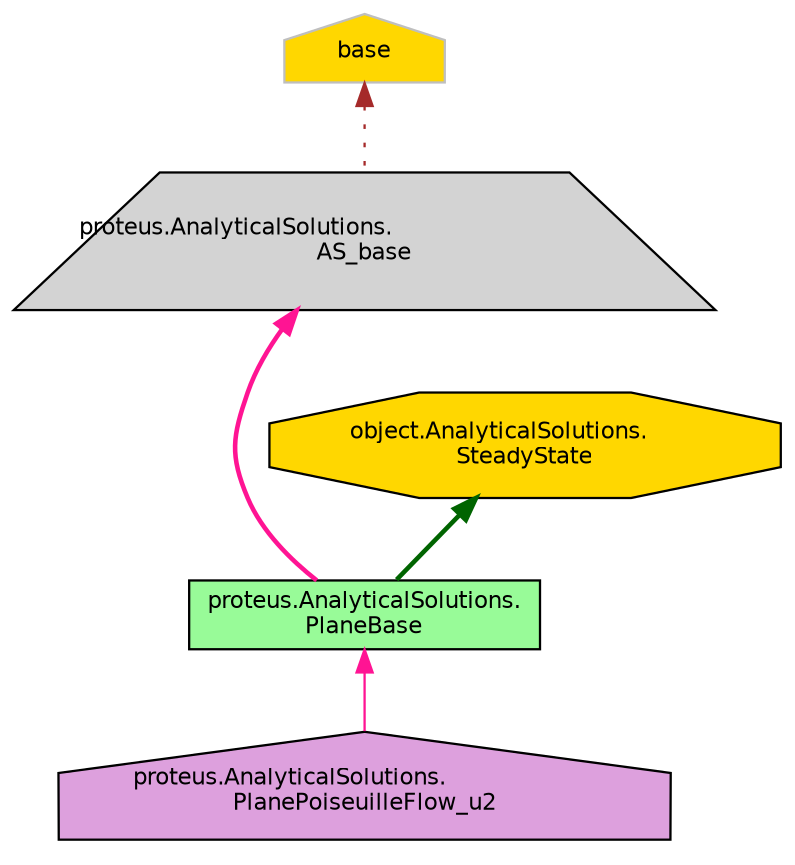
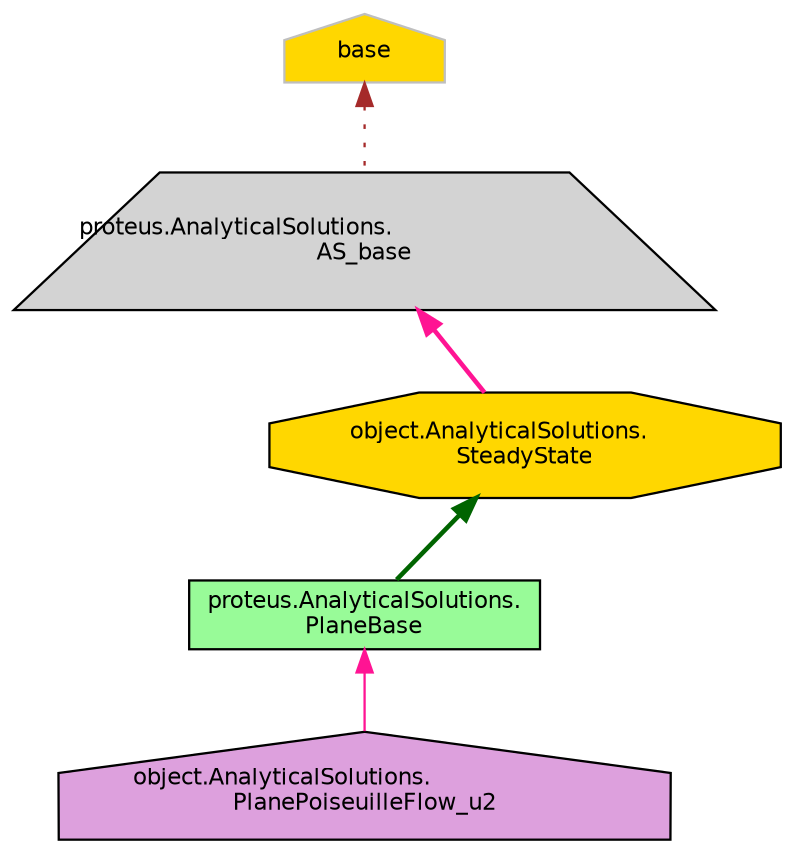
edge "proteus.AnalyticalSolutions. PlaneBase" -> "proteus.AnalyticalSolutions. AS_base": now "object.AnalyticalSolutions. SteadyState" -> "proteus.AnalyticalSolutions. AS_base"
node "proteus.AnalyticalSolutions. PlanePoiseuilleFlow_u2": label "proteus.AnalyticalSolutions. PlanePoiseuilleFlow_u2" -> "object.AnalyticalSolutions. PlanePoiseuilleFlow_u2"
